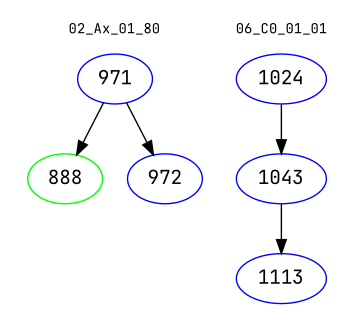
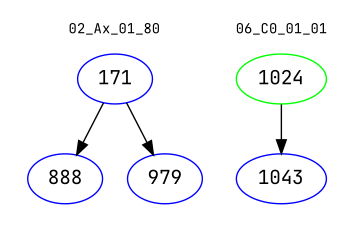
node "971": label "971" -> "171"
node "1024": color blue -> green
node "888": color green -> blue
node "972": label "972" -> "979"
node "1113": removed
